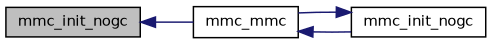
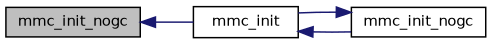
node "mmc_mmc": label "mmc_mmc" -> "mmc_init"
